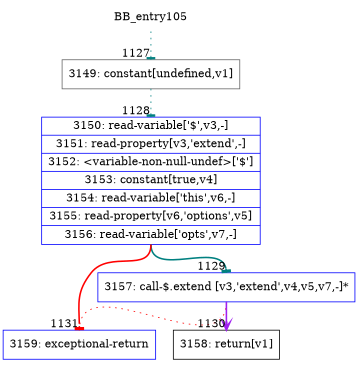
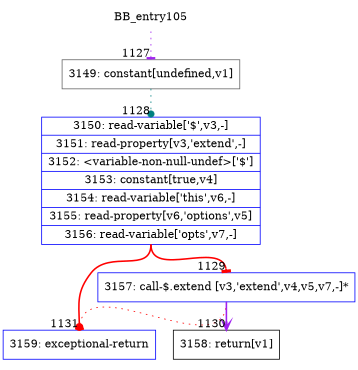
edge "BB_entry105" -> "3149: constant[undefined,v1]": color teal -> purple
edge "3149: constant[undefined,v1]" -> "3150: read-variable['$',v3,-]": arrowhead tee -> dot
edge "3150: read-variable['$',v3,-]" -> "3157: call-$.extend [v3,'extend',v4,v5,v7,-]*": color teal -> red
edge "3150: read-variable['$',v3,-]" -> "3159: exceptional-return": arrowhead tee -> dot
